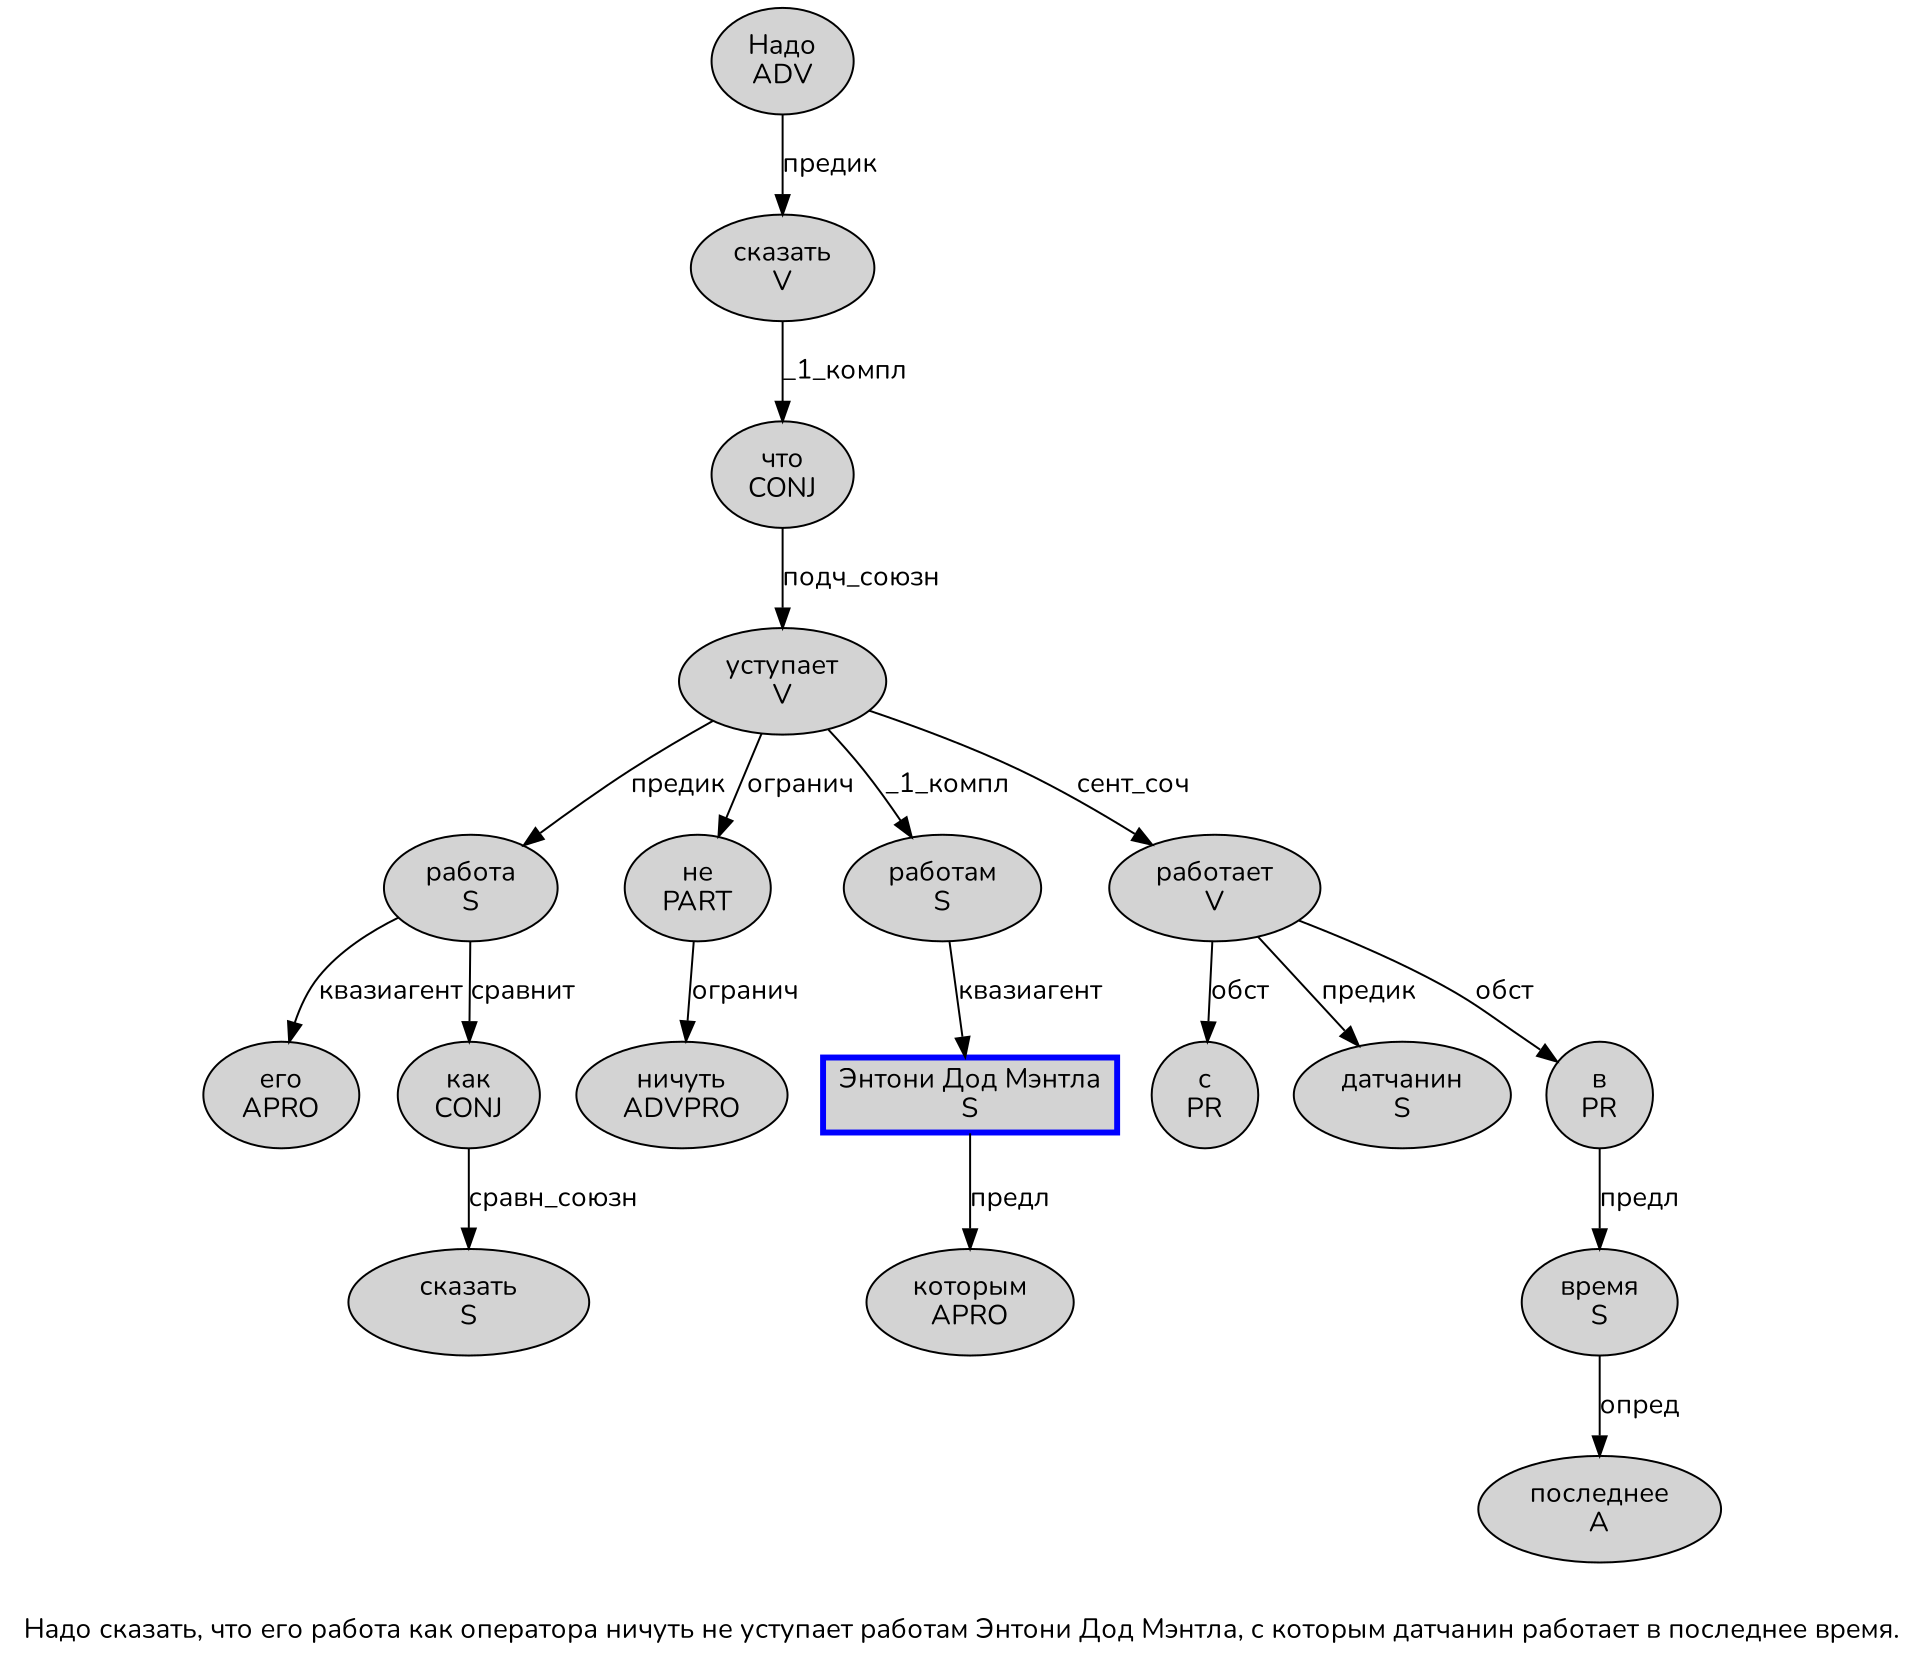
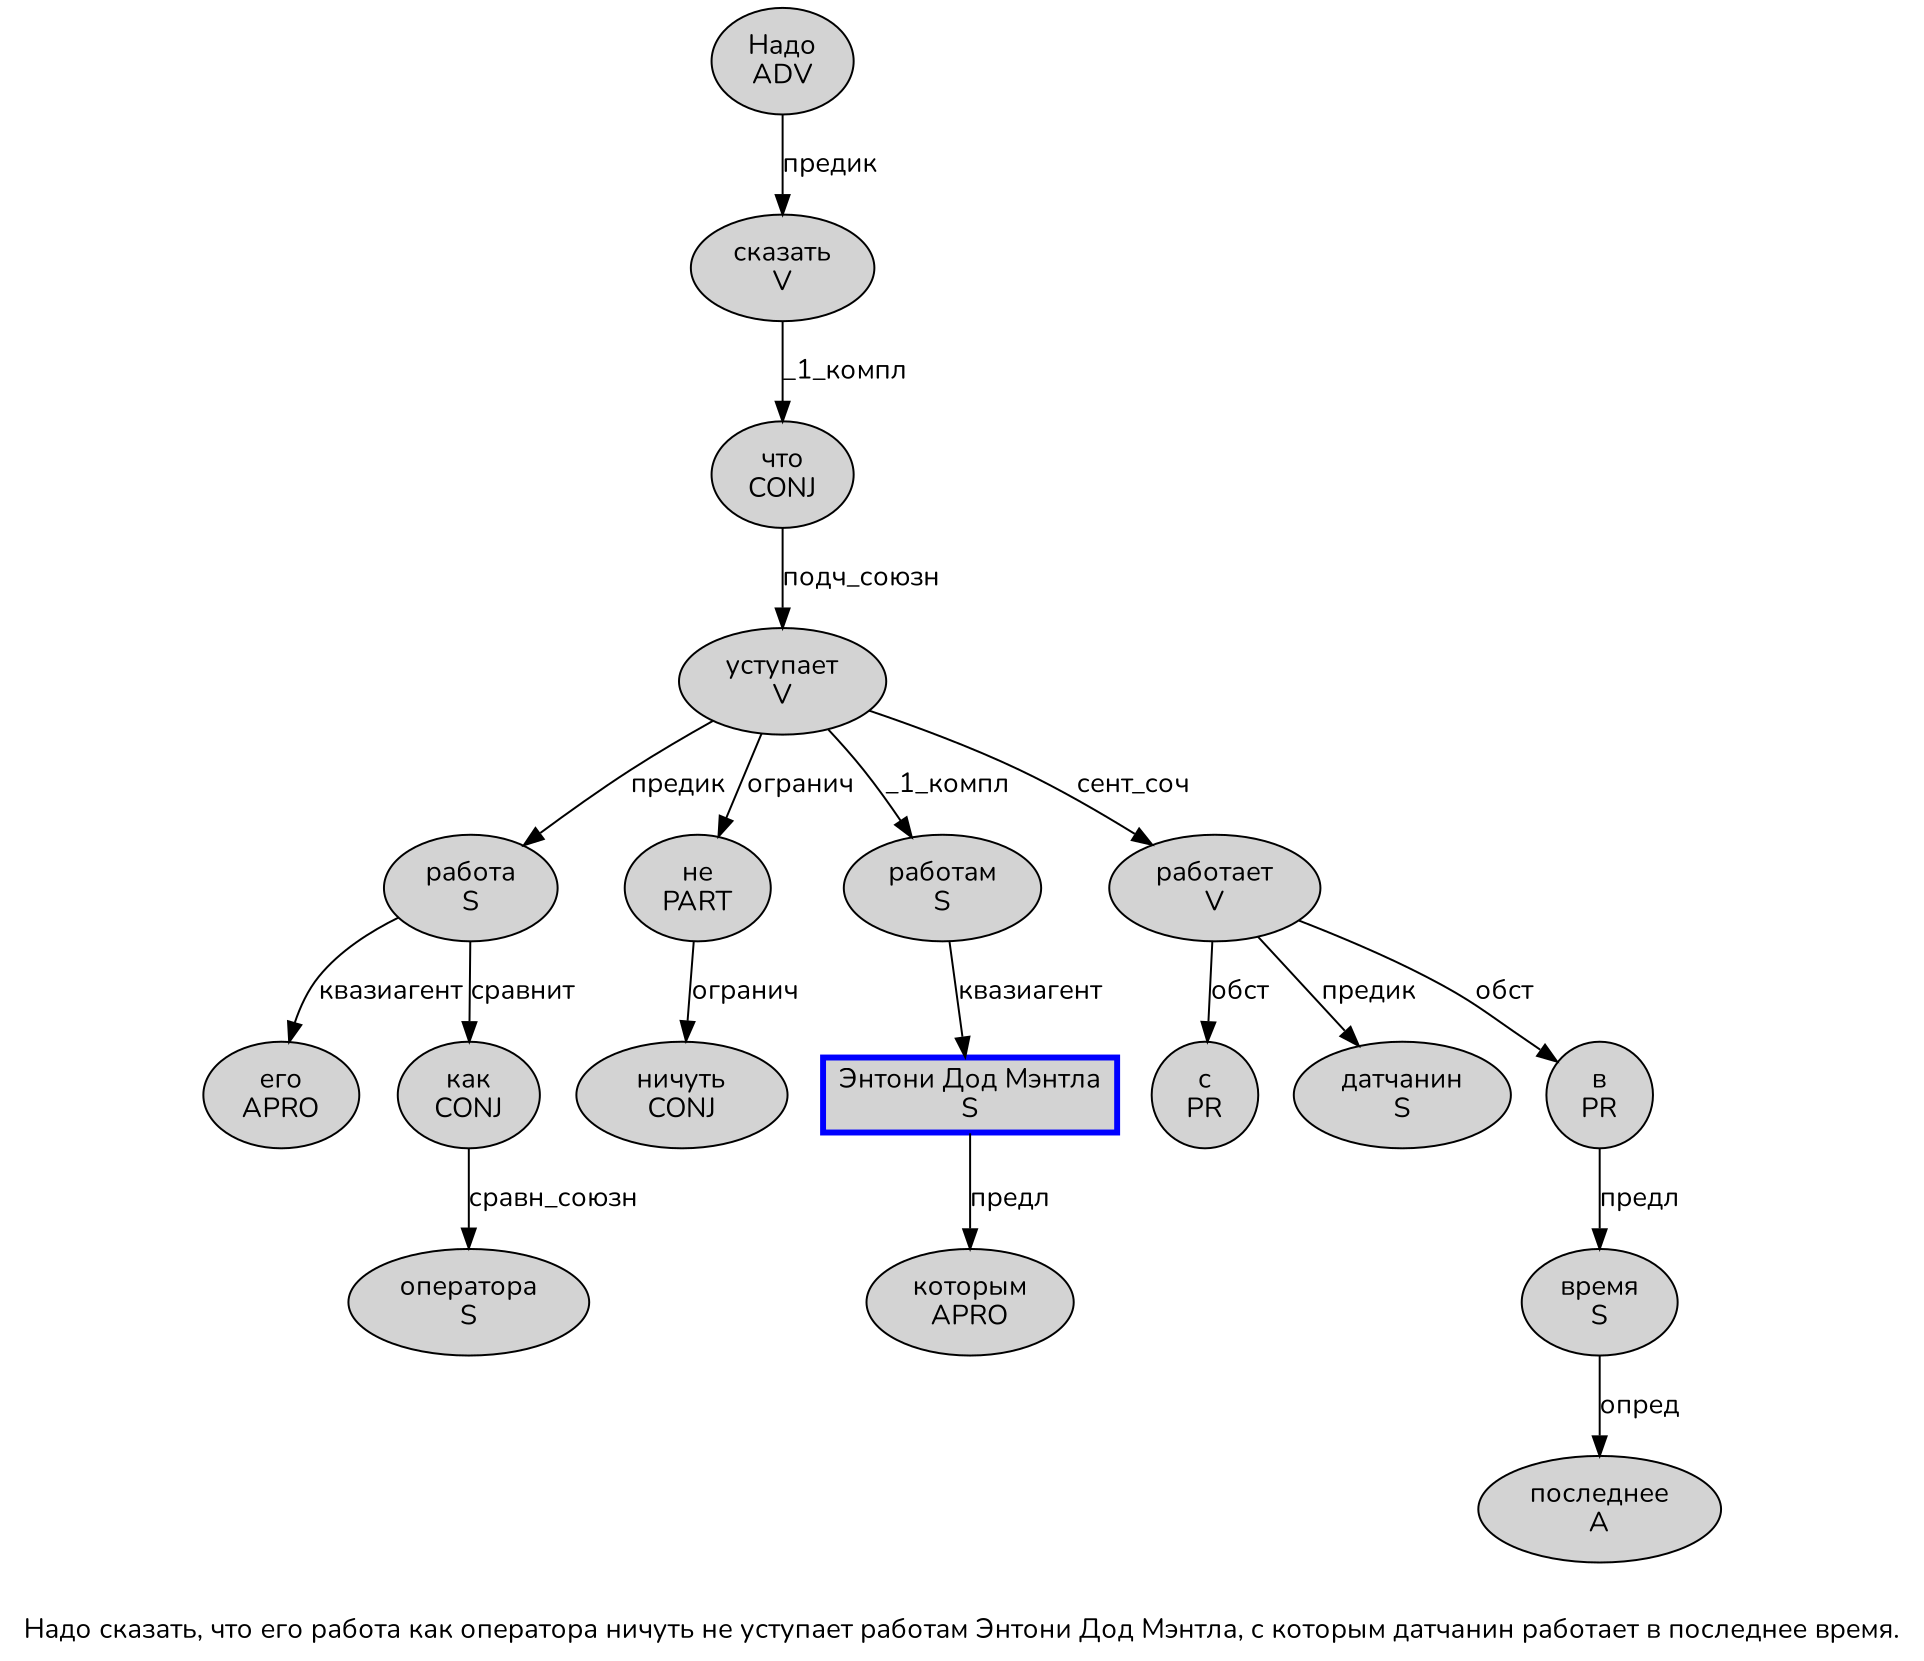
node "ничуть ADVPRO": label "ничуть ADVPRO" -> "ничуть CONJ"
node "сказать S": label "сказать S" -> "оператора S"
